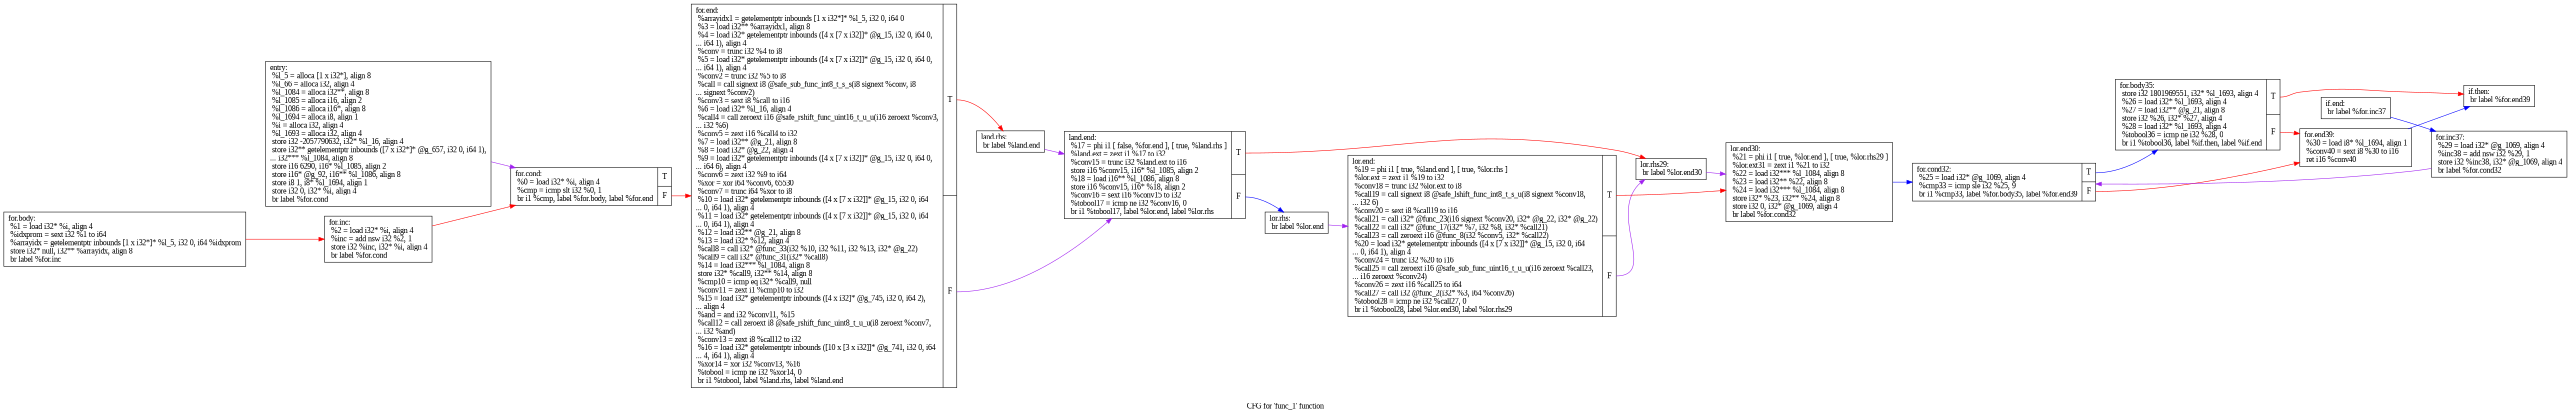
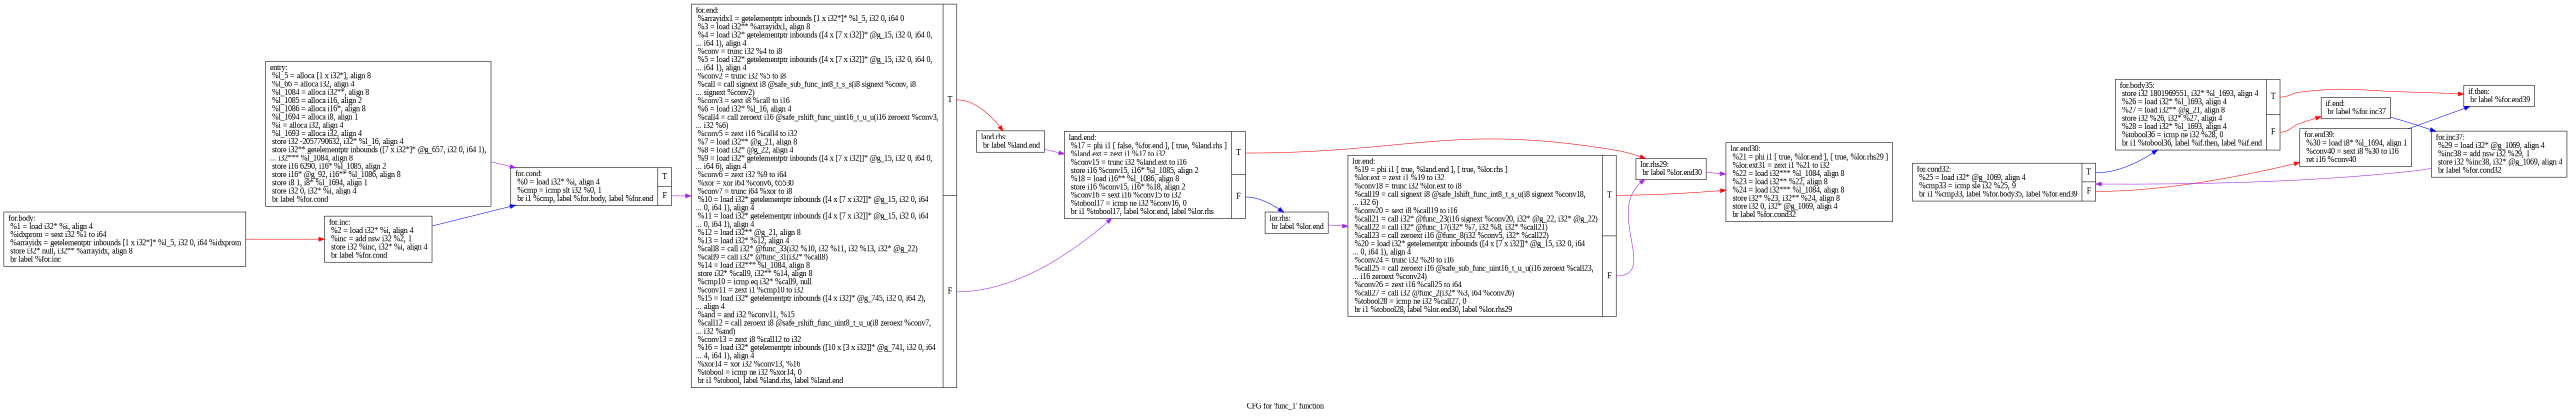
edge "for.body35:" -> "for.end39:": now "for.body35:" -> "if.end:"
edge "lor.end30:" -> "for.cond32:": removed
edge "for.cond:" -> "for.end:": color red -> purple
edge "for.inc:" -> "for.cond:": color red -> blue
